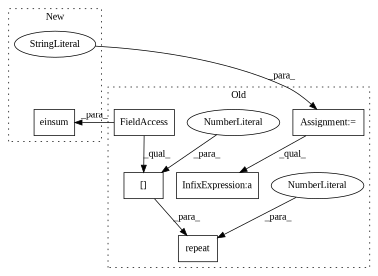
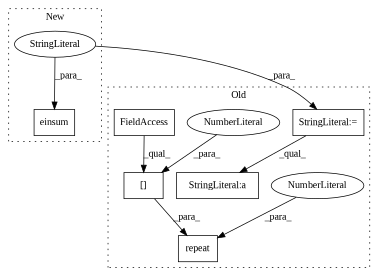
edge "FieldAccess" -> "einsum": now "StringLiteral" -> "einsum"
node "Assignment:=": label "Assignment:=" -> "StringLiteral:="
node "InfixExpression:a": label "InfixExpression:a" -> "StringLiteral:a"
